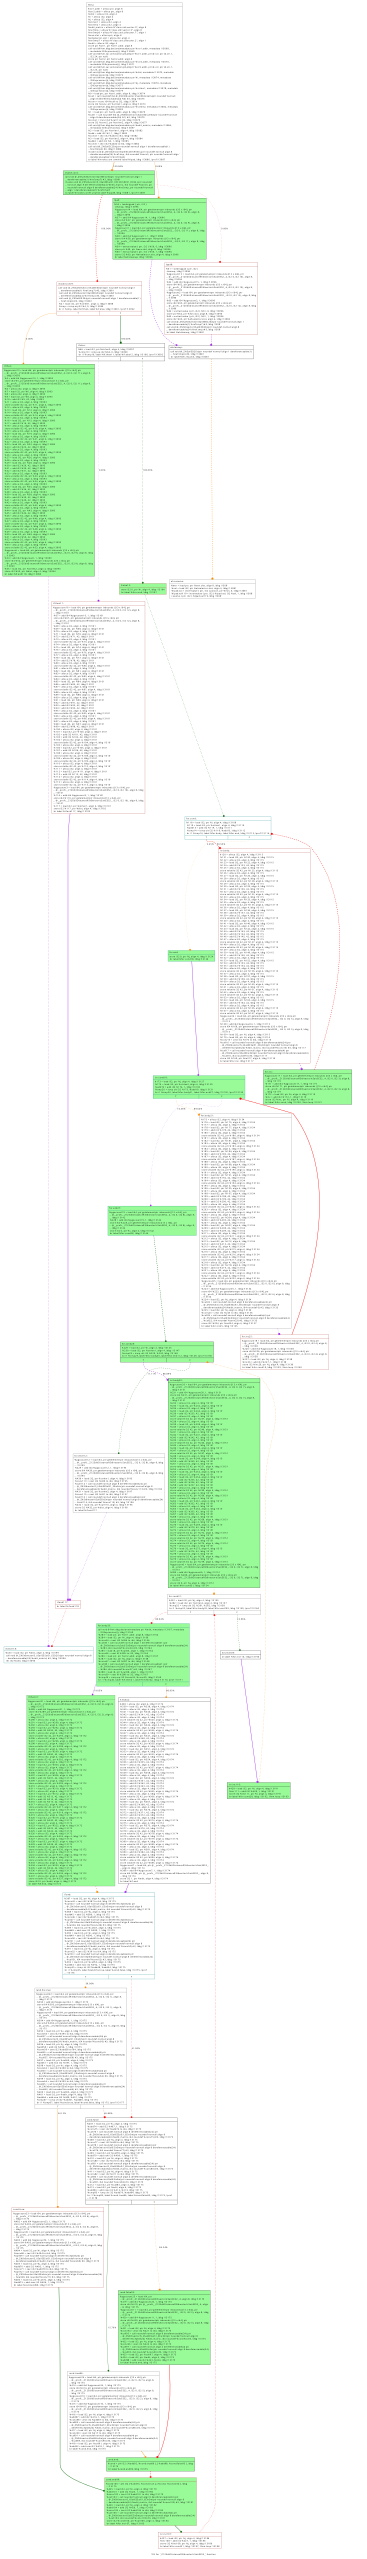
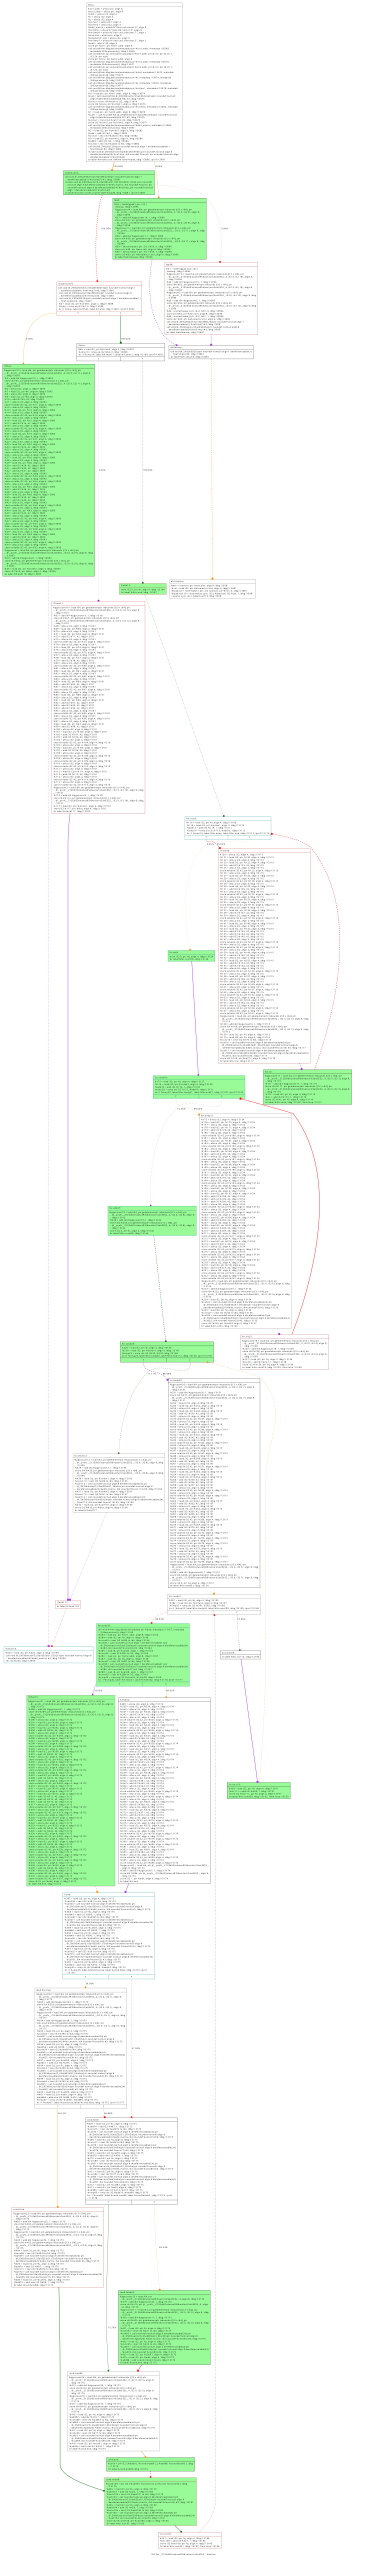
node "for.body30:": fillcolor palegreen -> white
edge "cond.false93:" -> "cond.end:": now "cond.false93:" -> "cond.true86:"
